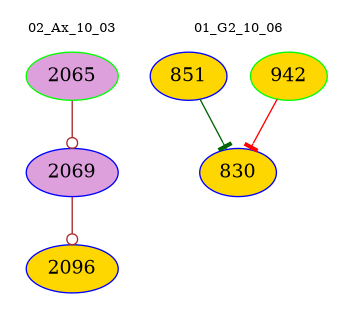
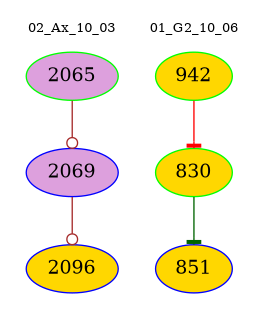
edge "851" -> "830": reversed
node "830": color blue -> green
